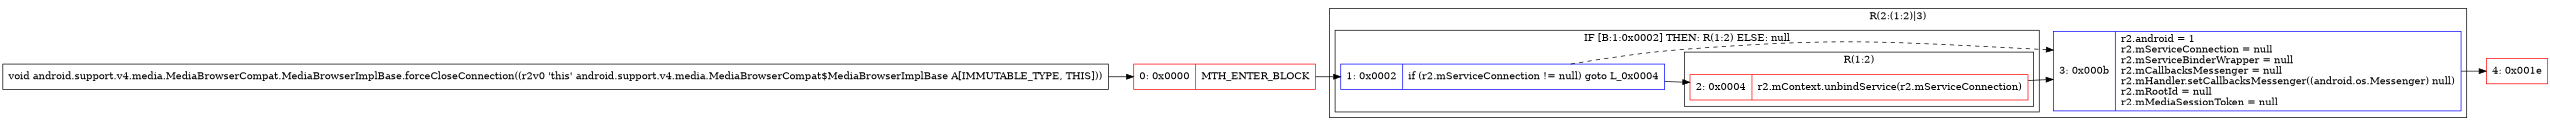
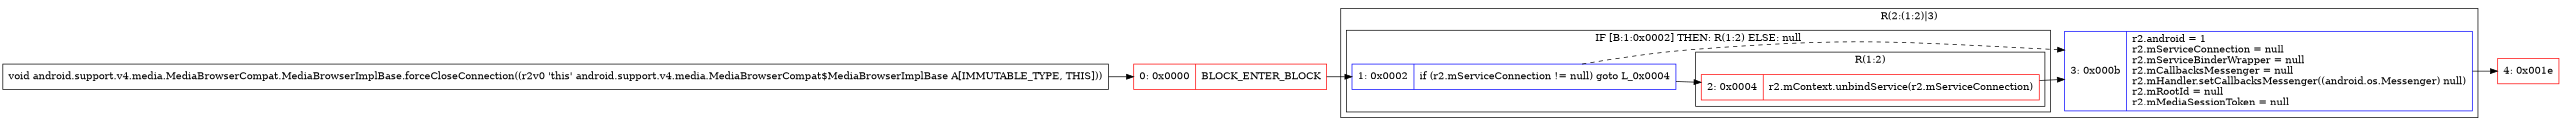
node "0: 0x0000": text "MTH_ENTER_BLOCK" -> "BLOCK_ENTER_BLOCK"
